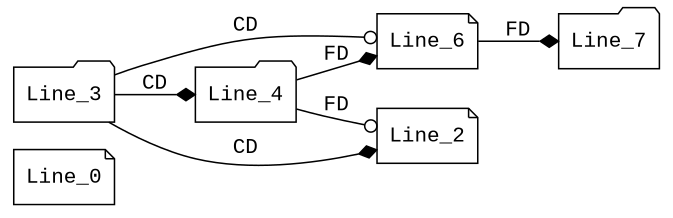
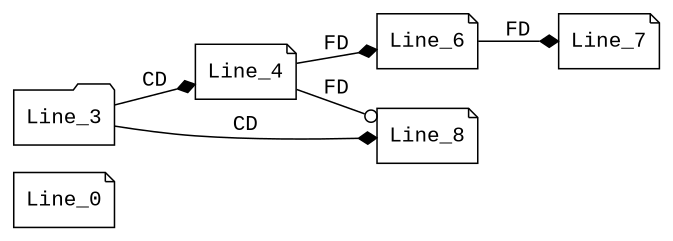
edge "Line_3" -> "Line_6": removed, label "CD"
node "Line_7": shape folder -> note
node "Line_4": shape folder -> note
node "Line_2": label "Line_2" -> "Line_8"
